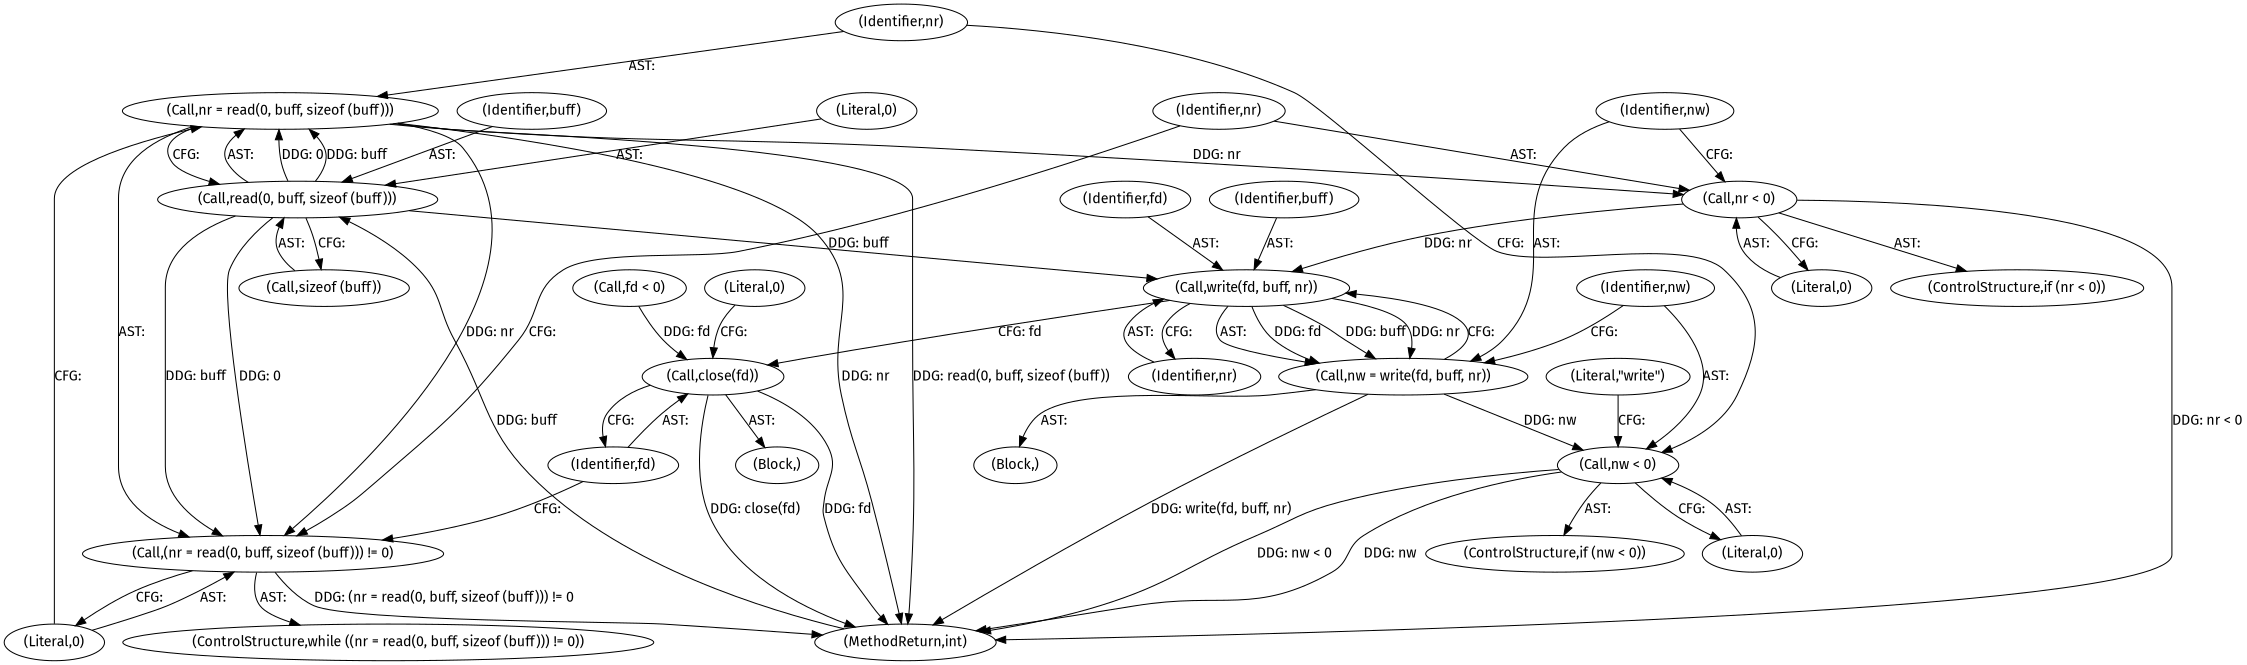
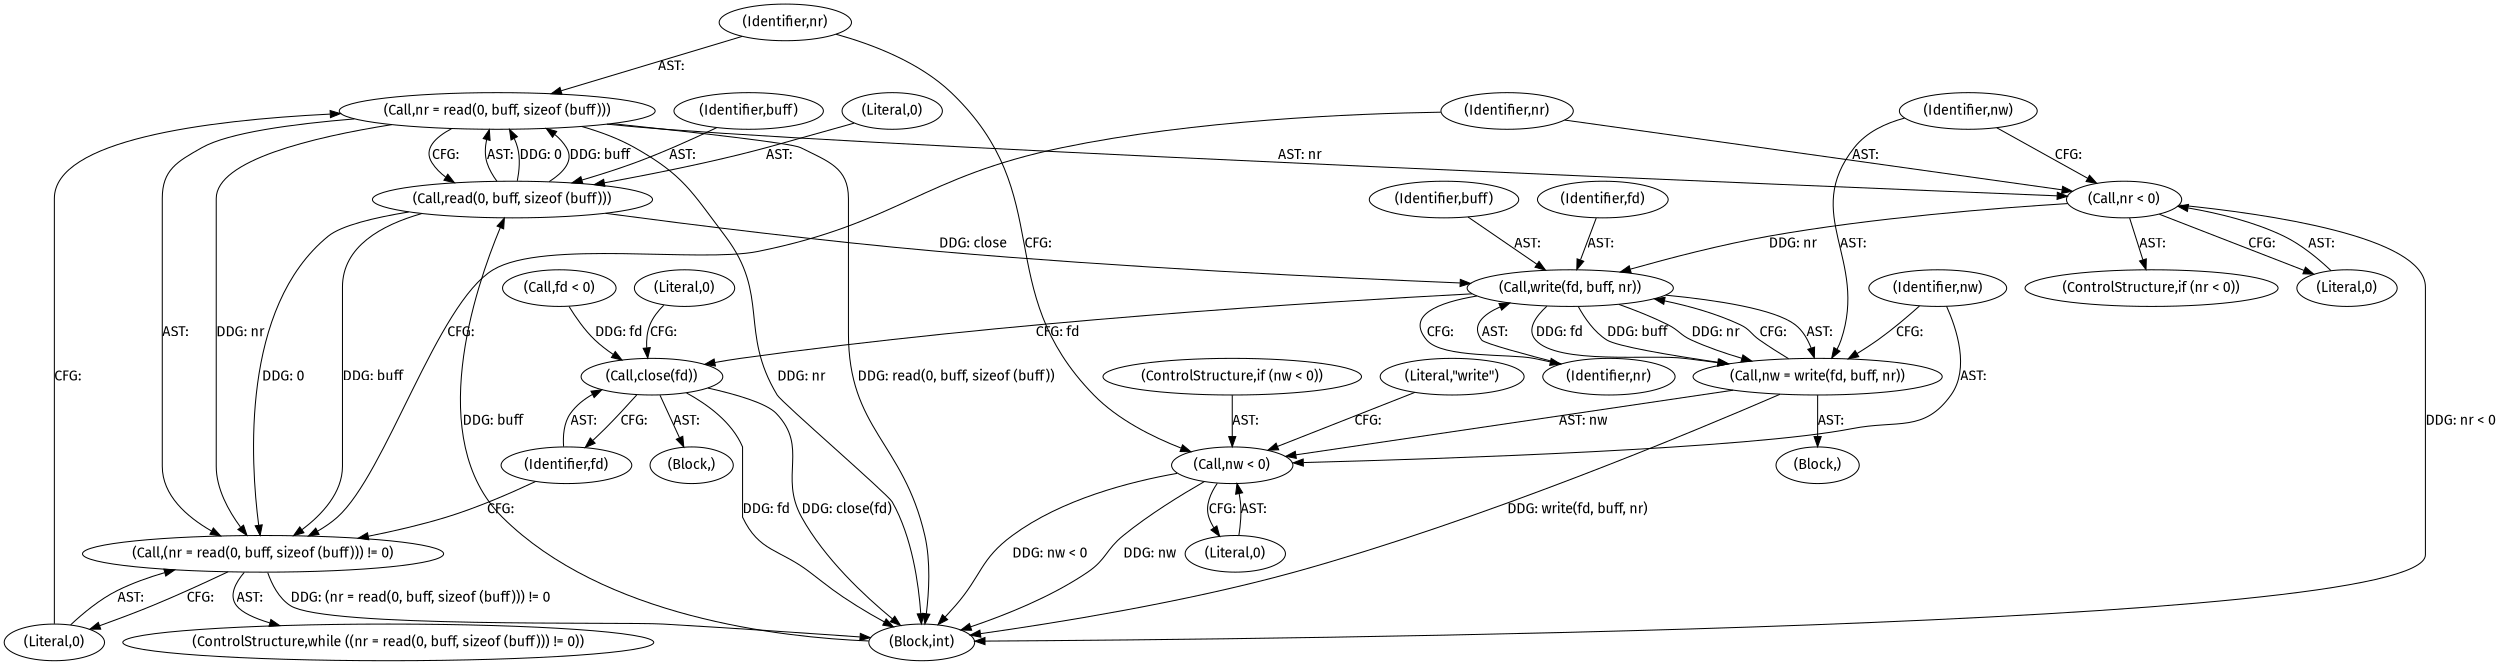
edge "(Call,nr = read(0, buff, sizeof (buff)))" -> "(Call,nr < 0)": label "DDG: nr" -> "AST: nr"
edge "(Call,read(0, buff, sizeof (buff)))" -> "(Call,write(fd, buff, nr))": label "DDG: buff" -> "DDG: close"
node "(Call,sizeof (buff))": removed
edge "(Call,nw = write(fd, buff, nr))" -> "(Call,nw < 0)": label "DDG: nw" -> "AST: nw"
edge "(Call,nw < 0)" -> "(ControlStructure,if (nw < 0))": reversed
node "(MethodReturn,int)": label "(MethodReturn,int)" -> "(Block,int)"
